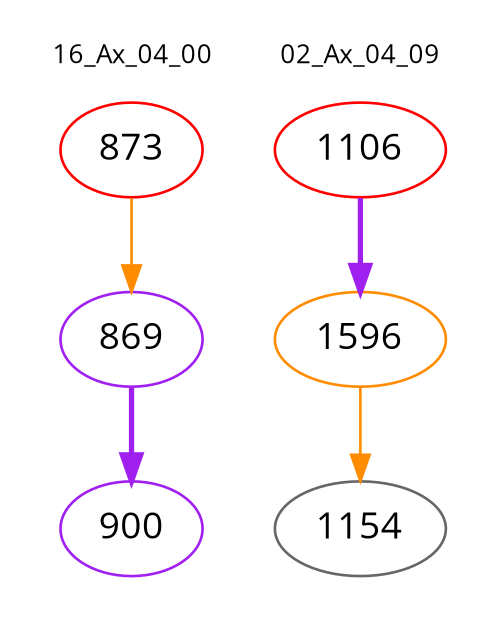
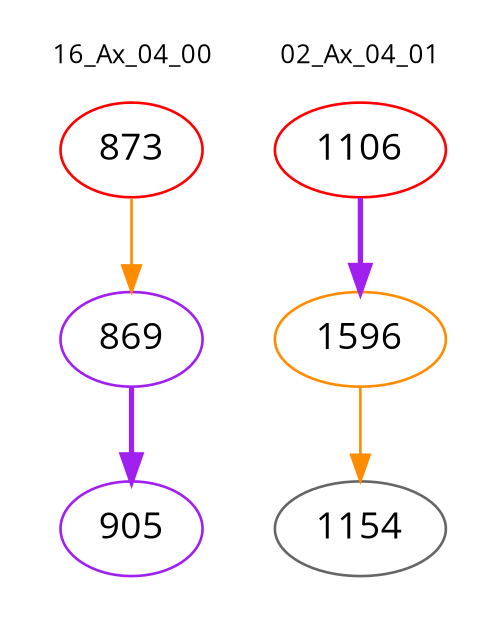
cluster "02_Ax_04_09": label "02_Ax_04_09" -> "02_Ax_04_01"
node "900": label "900" -> "905"
